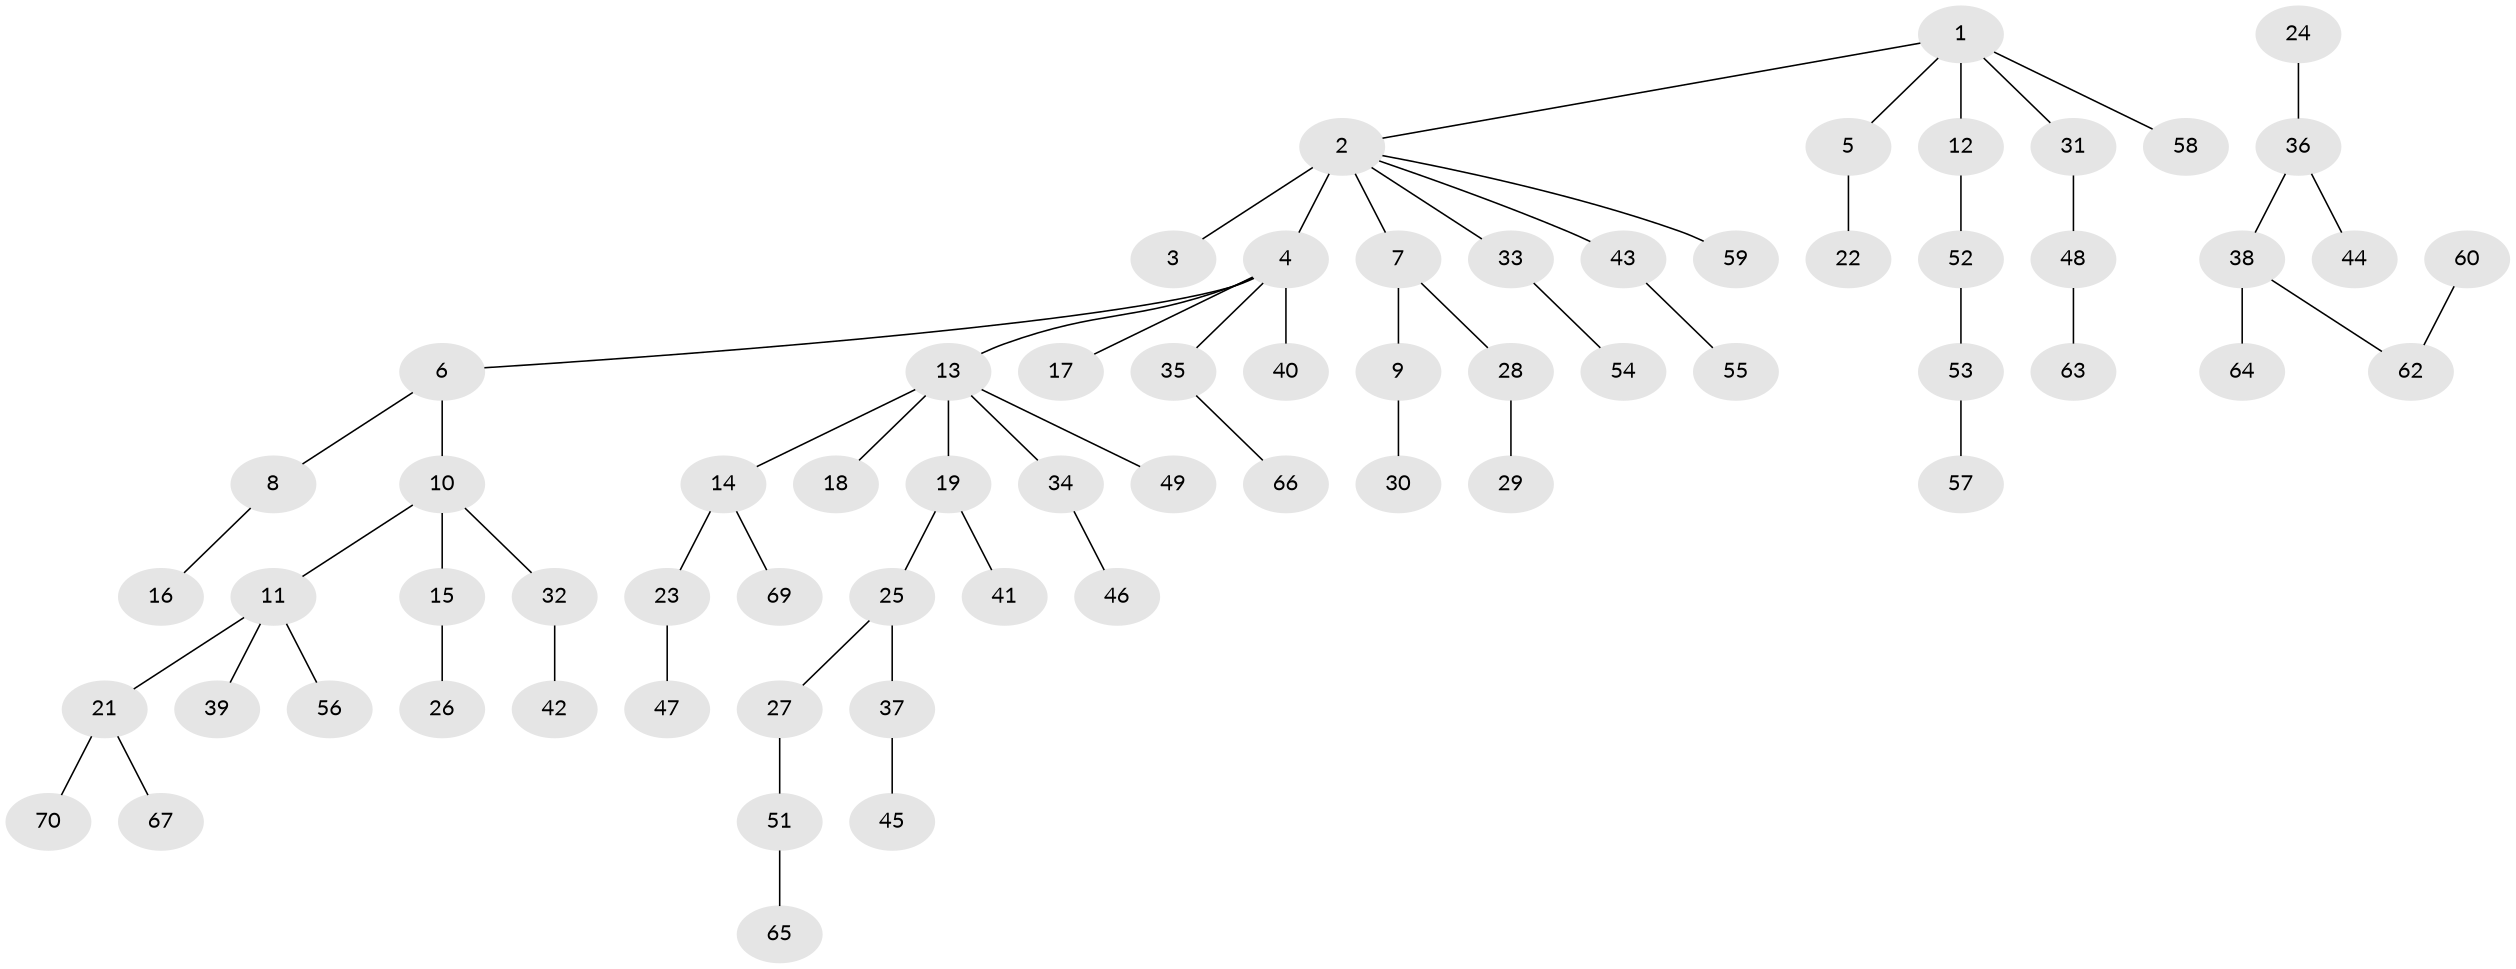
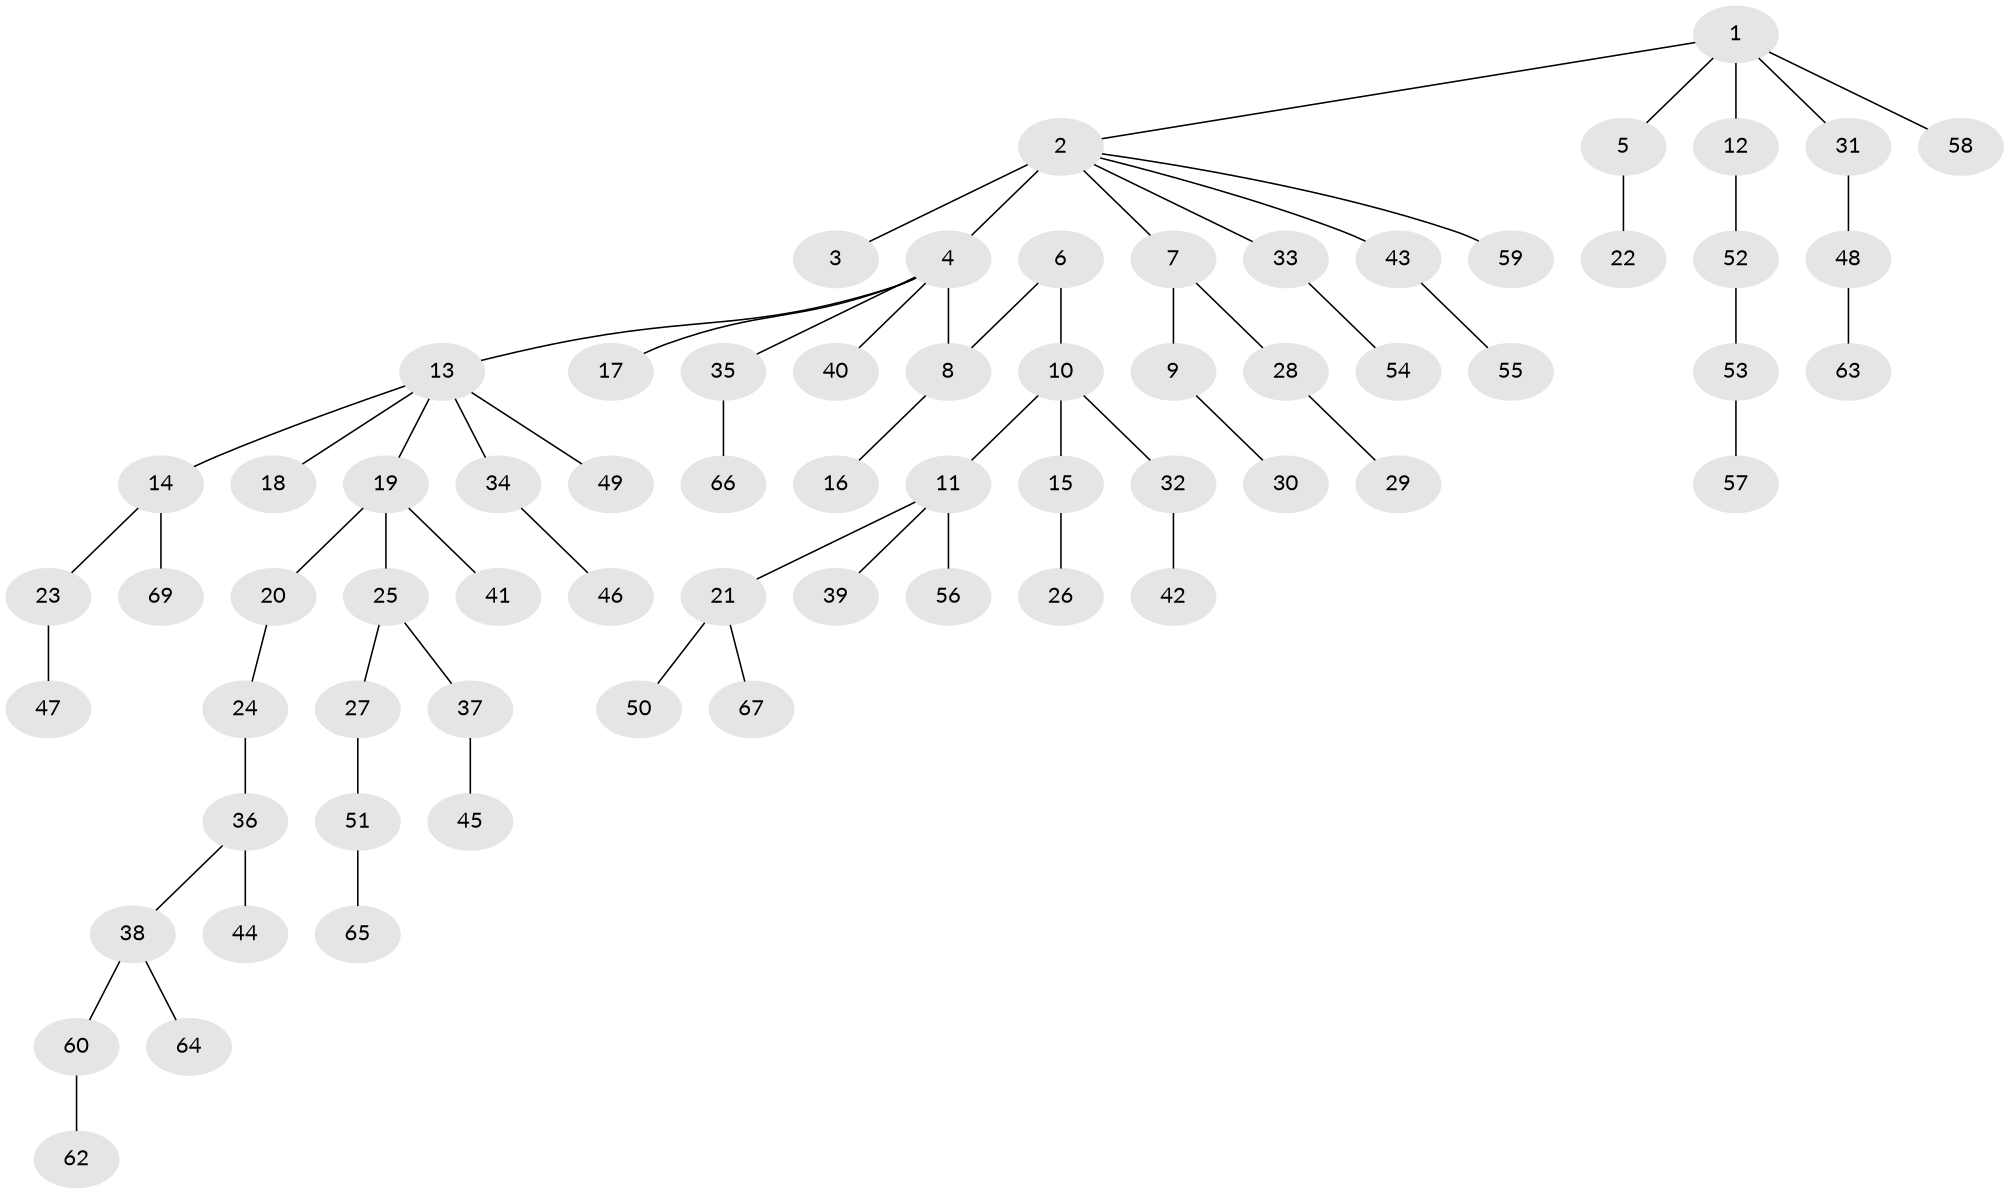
edge "38" -- "62": now "38" -- "60"
edge "4" -- "6": now "4" -- "8"
node "20": added
node "70": label "70" -> "50"
